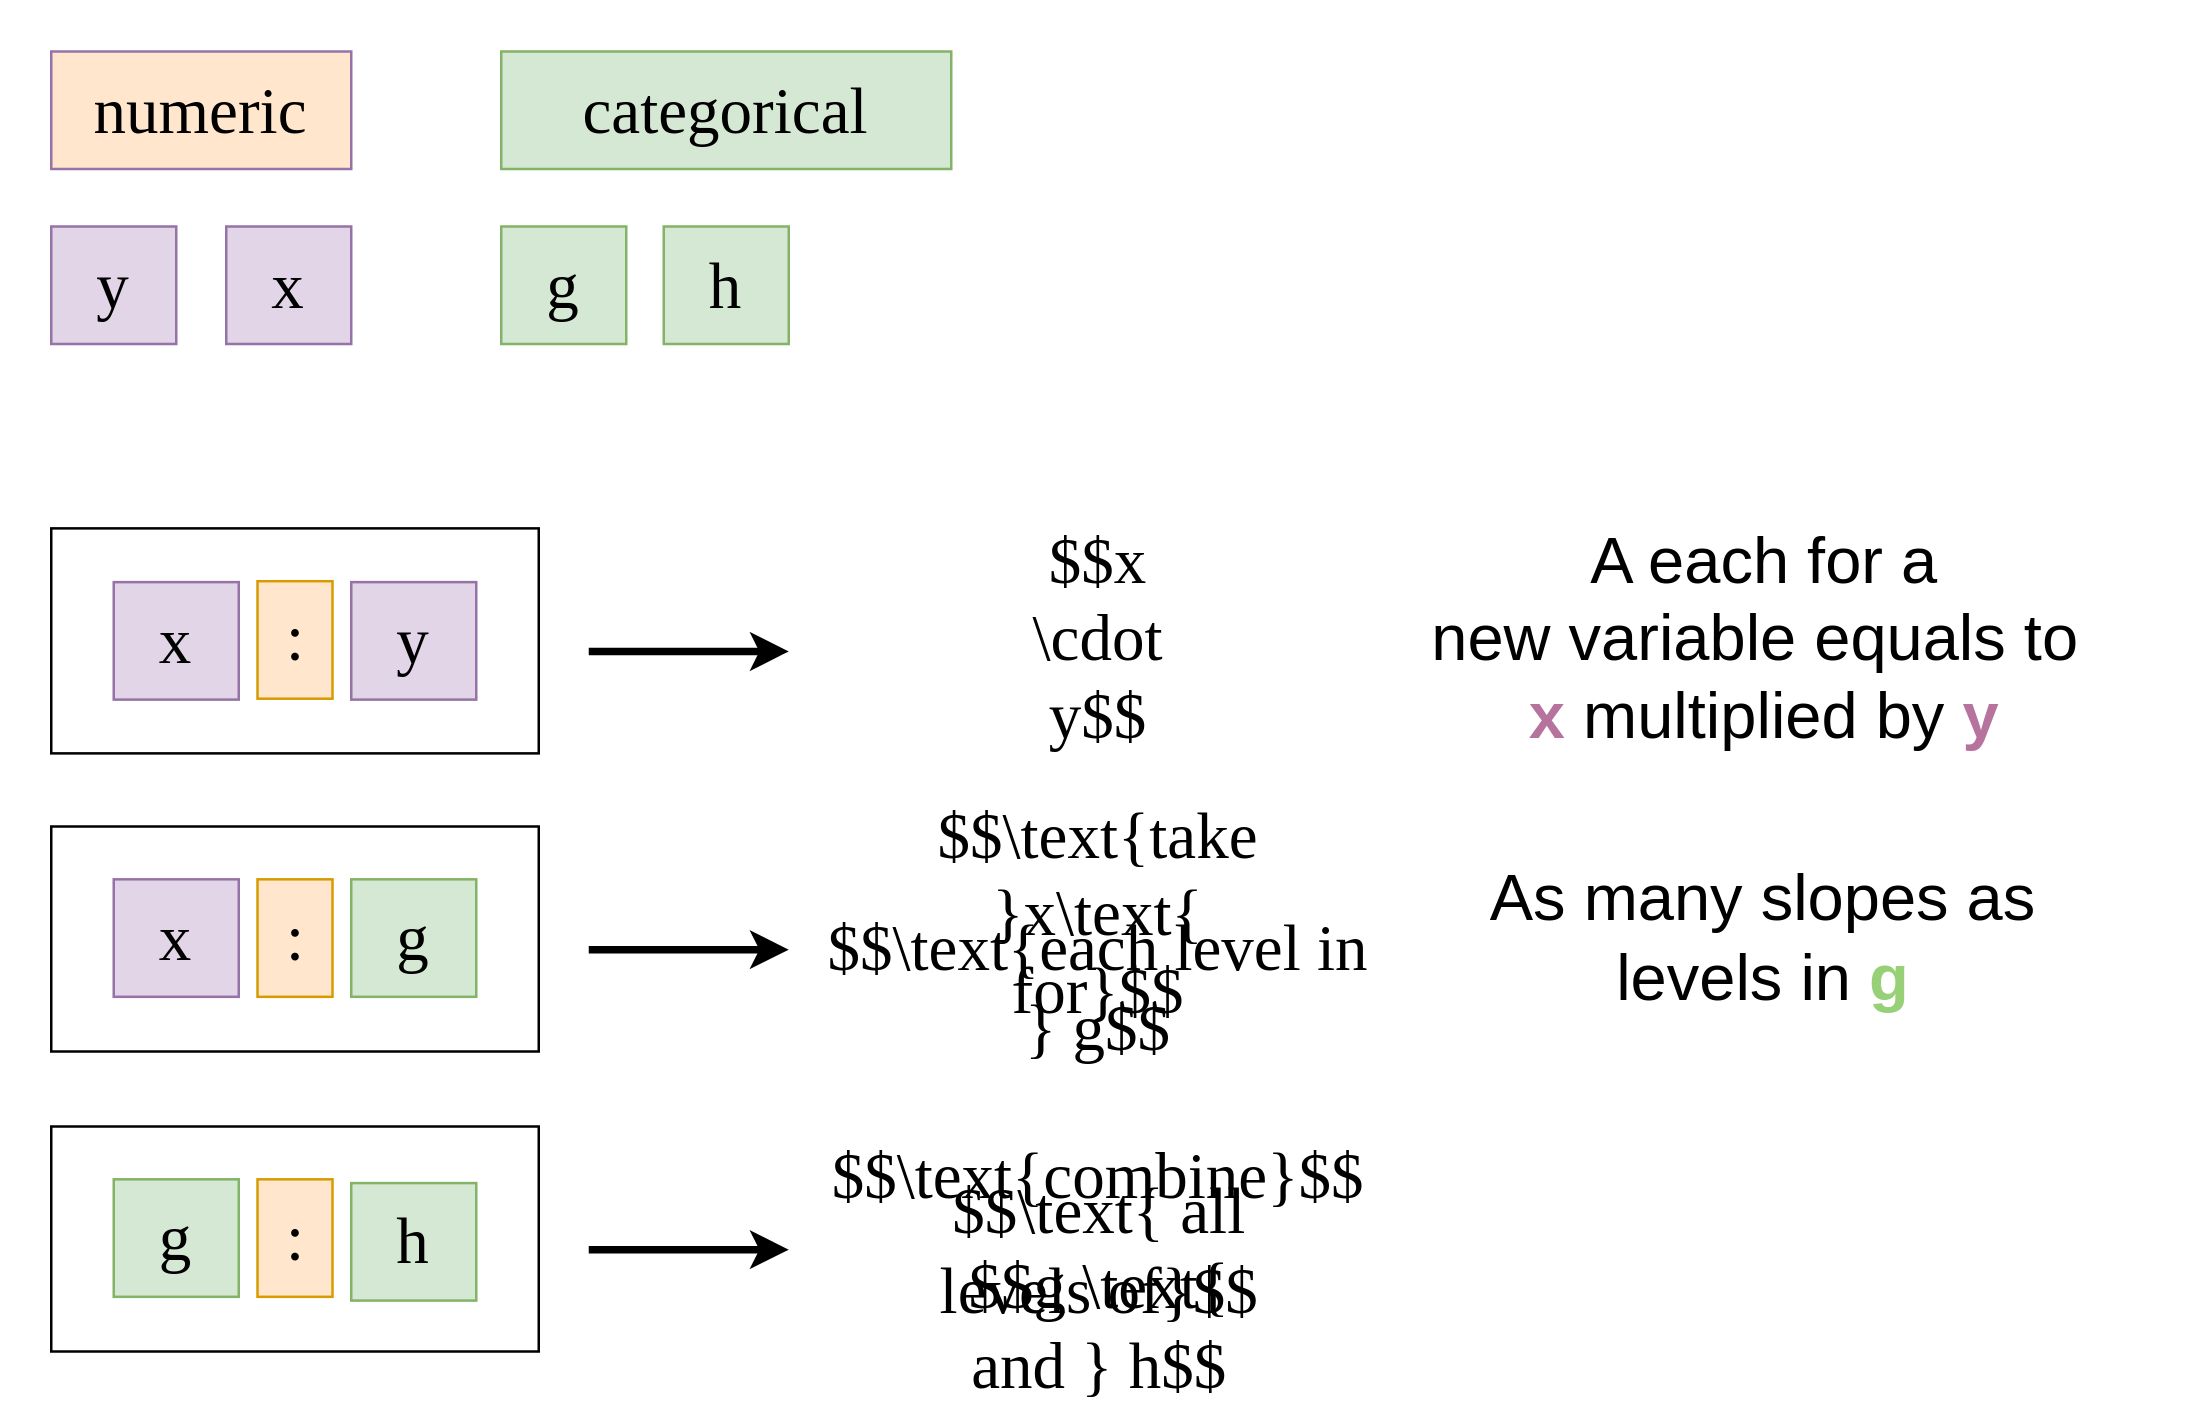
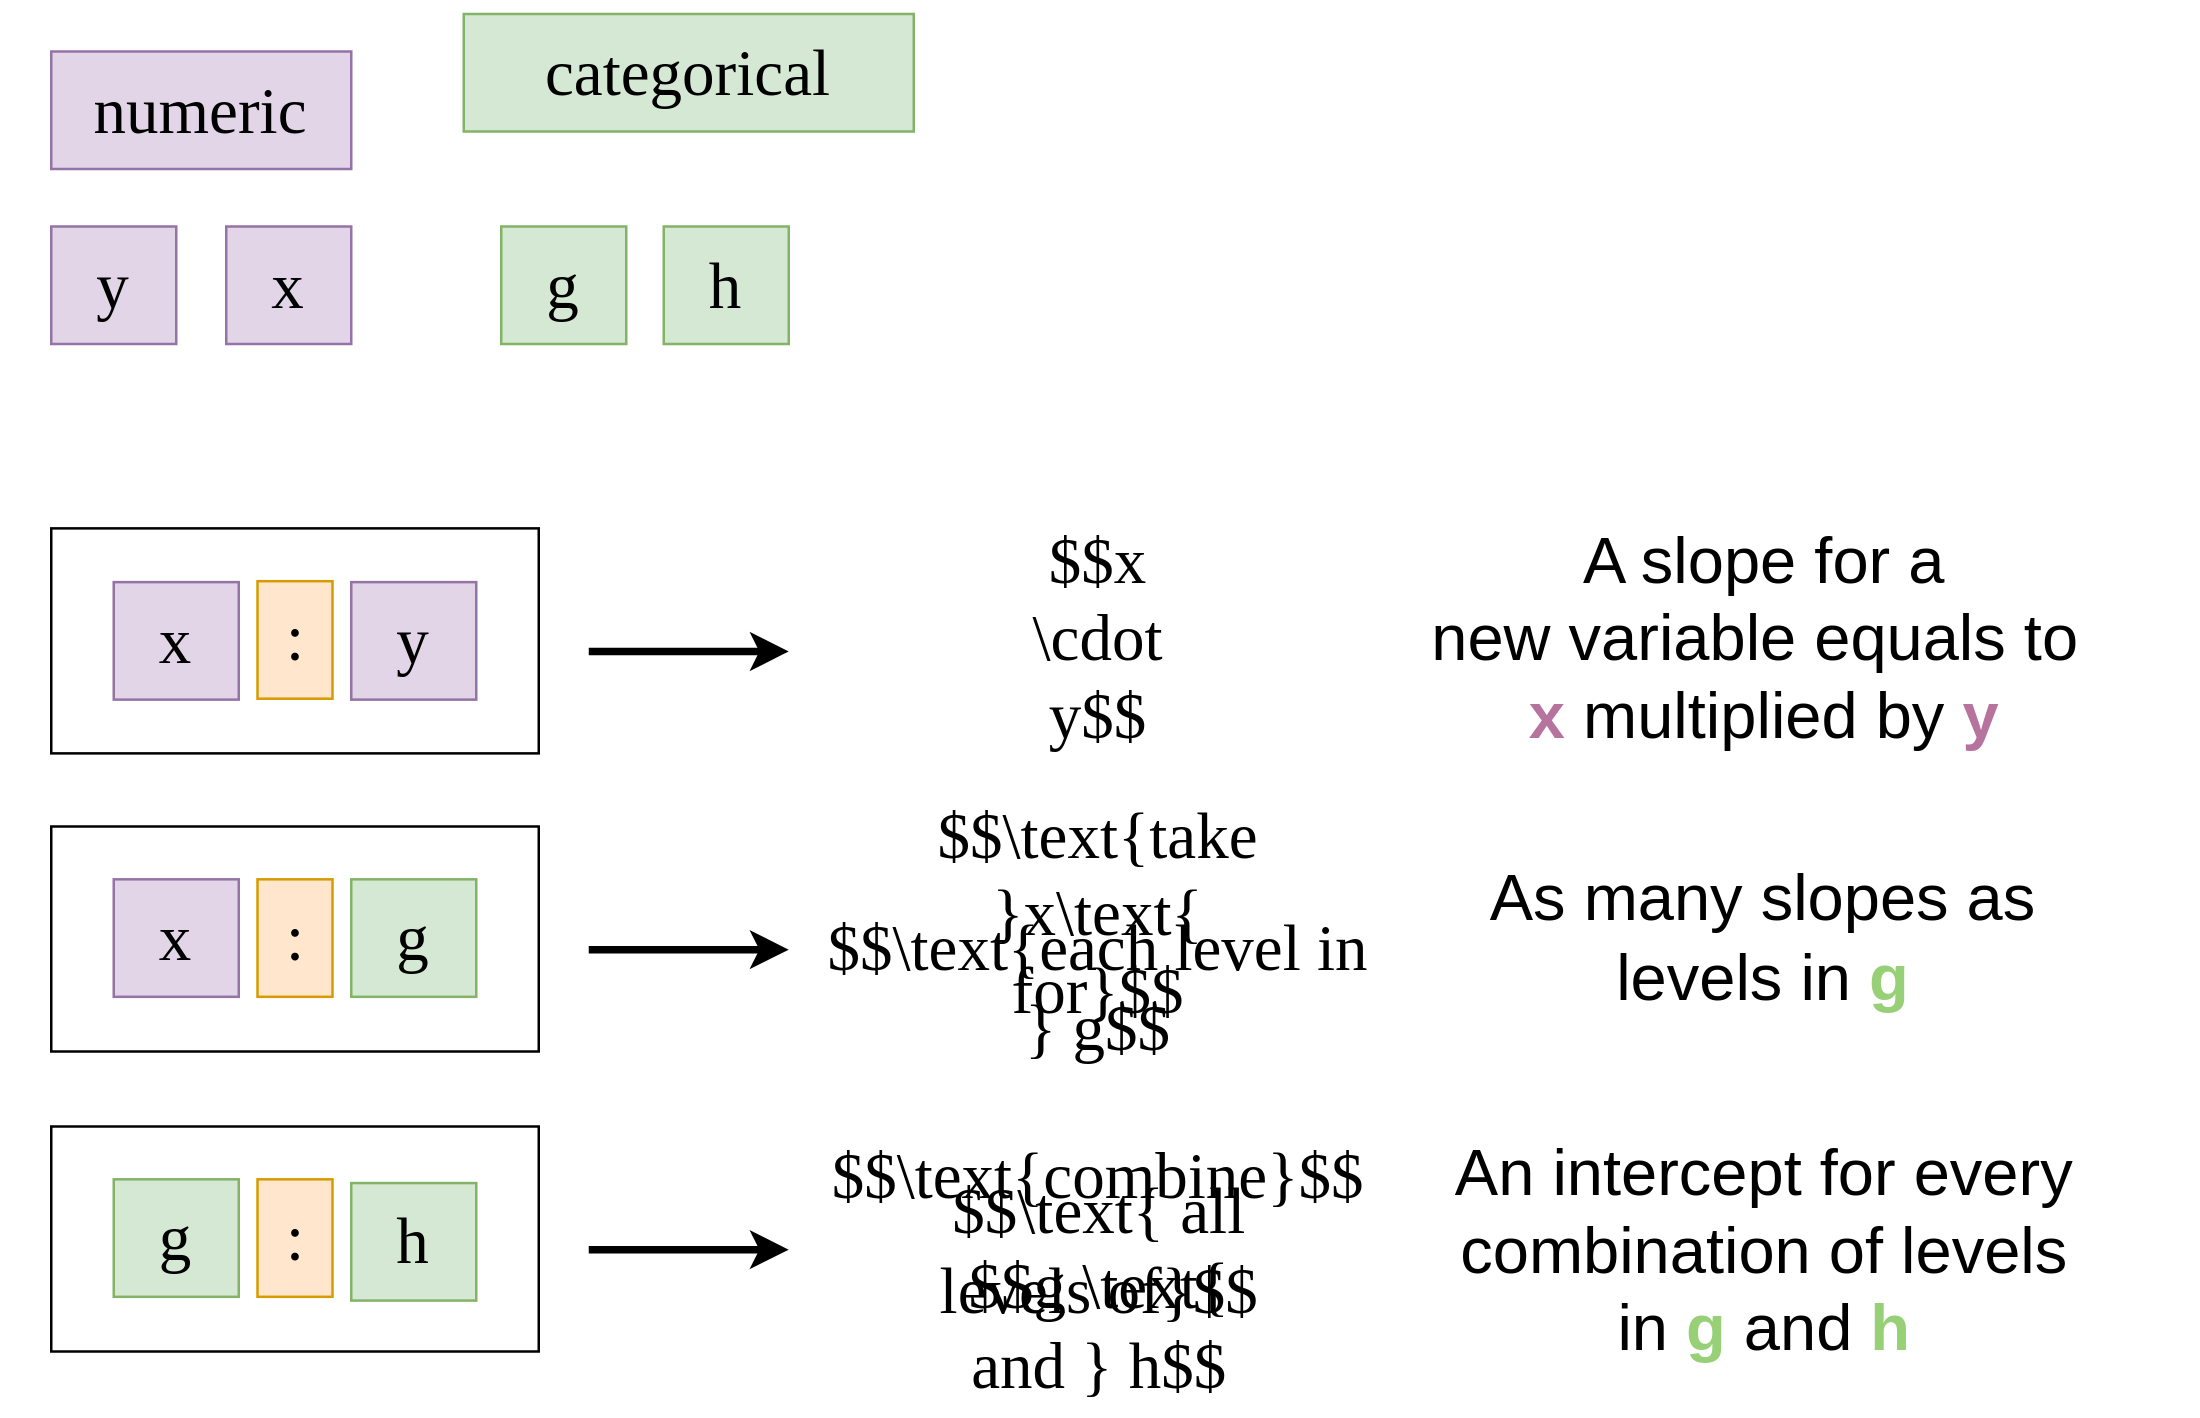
node "numeric": fillcolor #ffe6cc -> #e1d5e7
node "categorical": moved (726, 110) -> (689, 73)
node "A each for a new variable equals to x multiplied by y": label "A each for a new variable equals to x multiplied by y" -> "A slope for a new variable equals to x multiplied by y"
node "An intercept for every combination of levels in g and h": added
